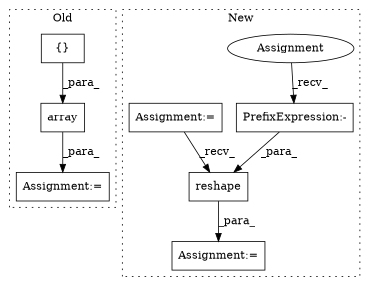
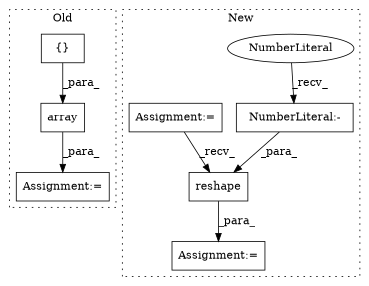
node "Assignment": label "Assignment" -> "NumberLiteral"
node "PrefixExpression:-": label "PrefixExpression:-" -> "NumberLiteral:-"
